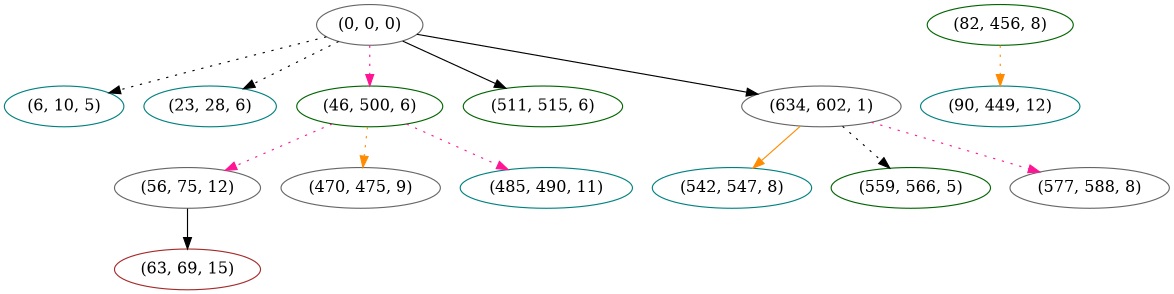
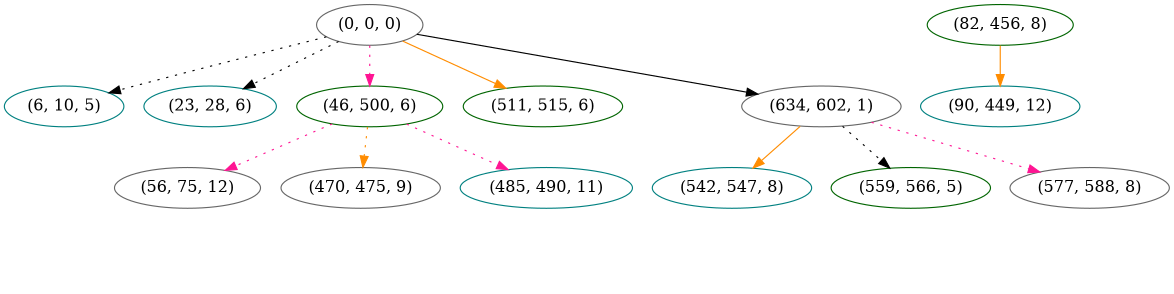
edge "(82, 456, 8)" -> "(90, 449, 12)": style dotted -> solid
edge "(0, 0, 0)" -> "(511, 515, 6)": color black -> darkorange
node "(63, 69, 15)": removed
